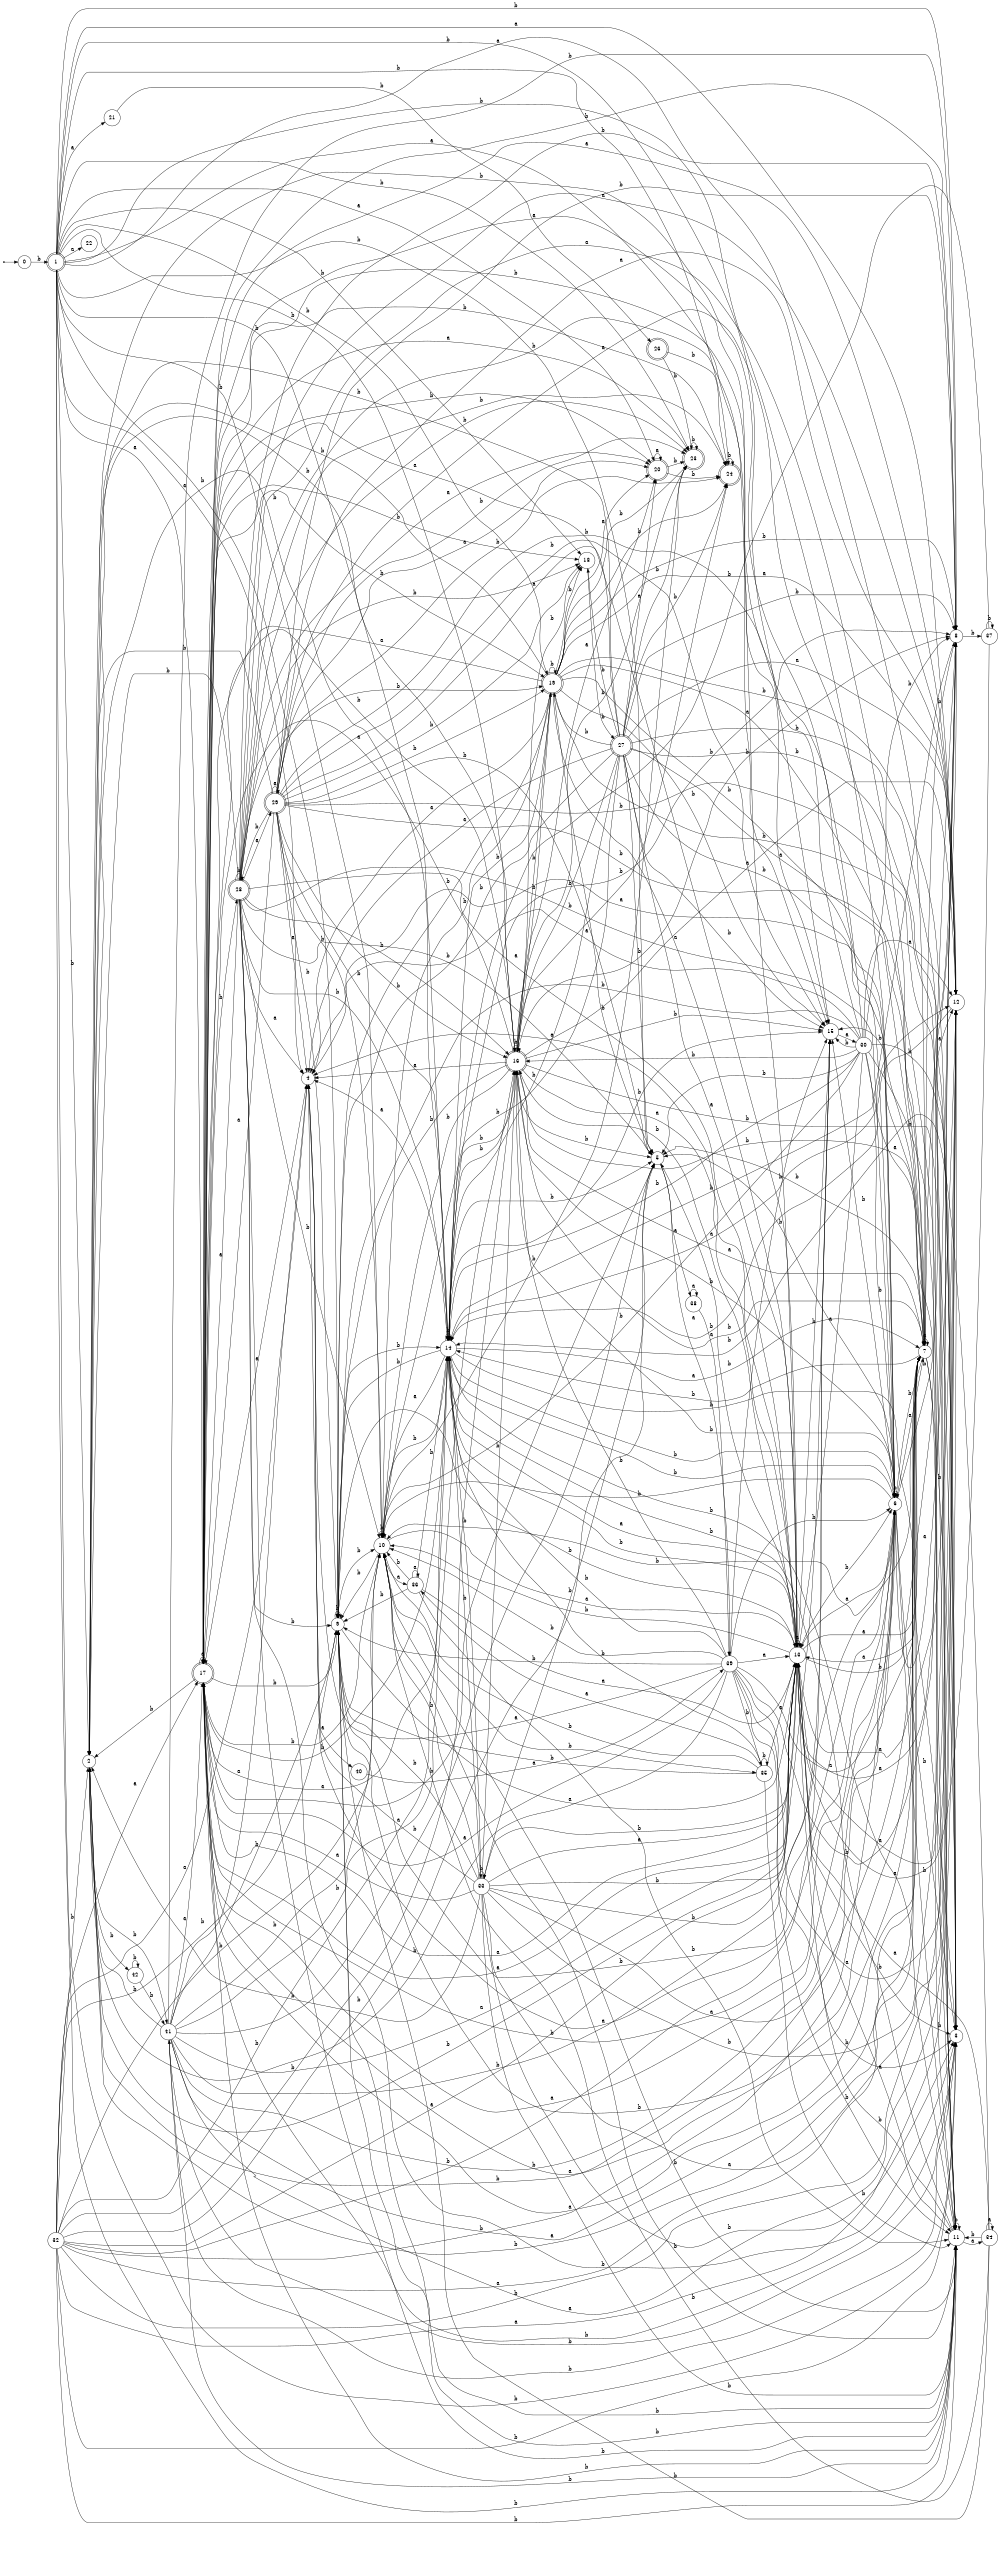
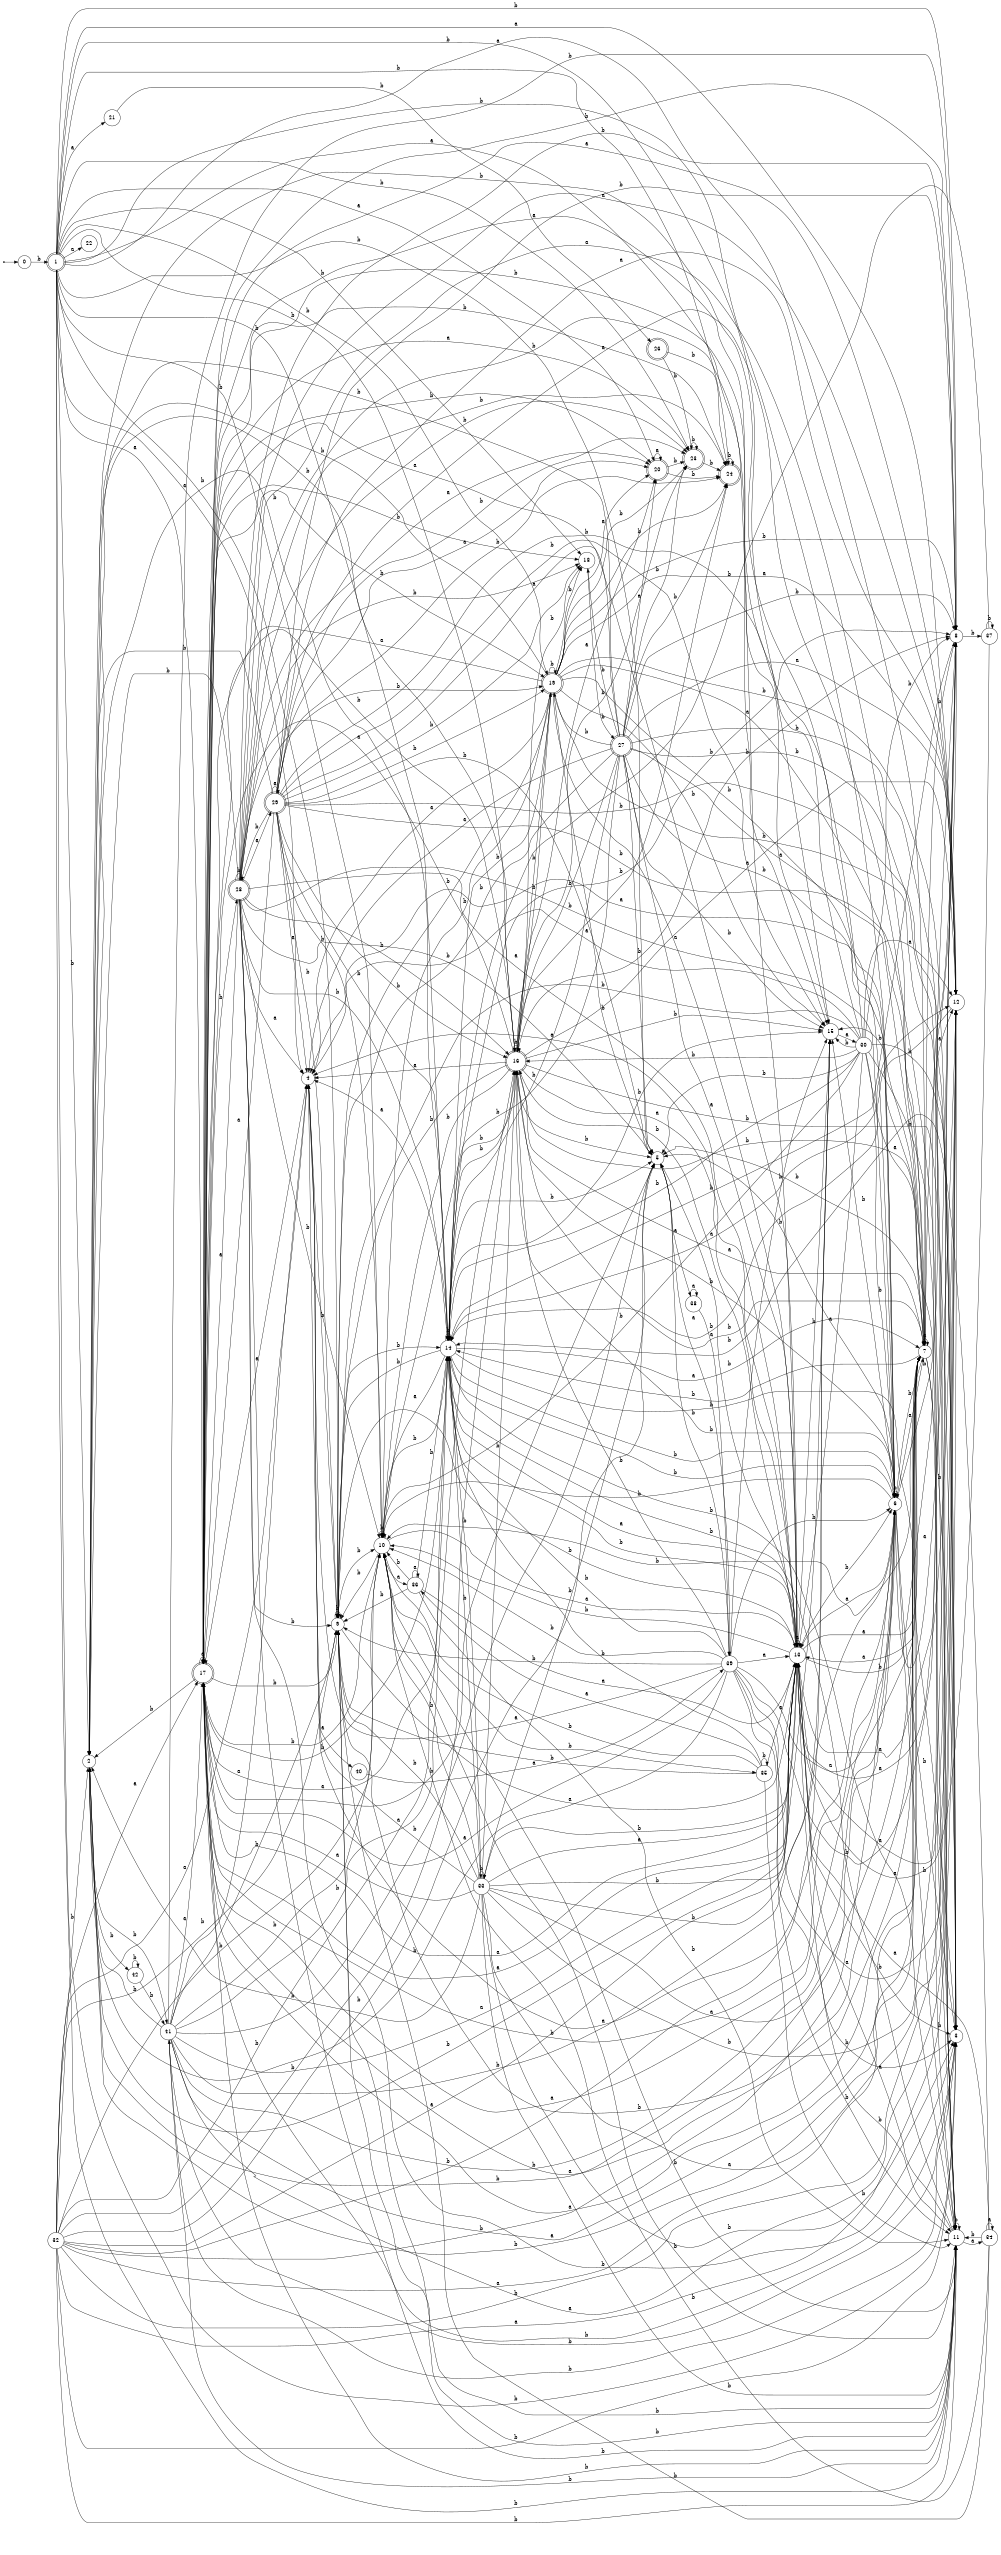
edge "23" -> "10": now "23" -> "24"
edge "39" -> "35": now "39" -> "5"
edge "6" -> "9": now "4" -> "9"
